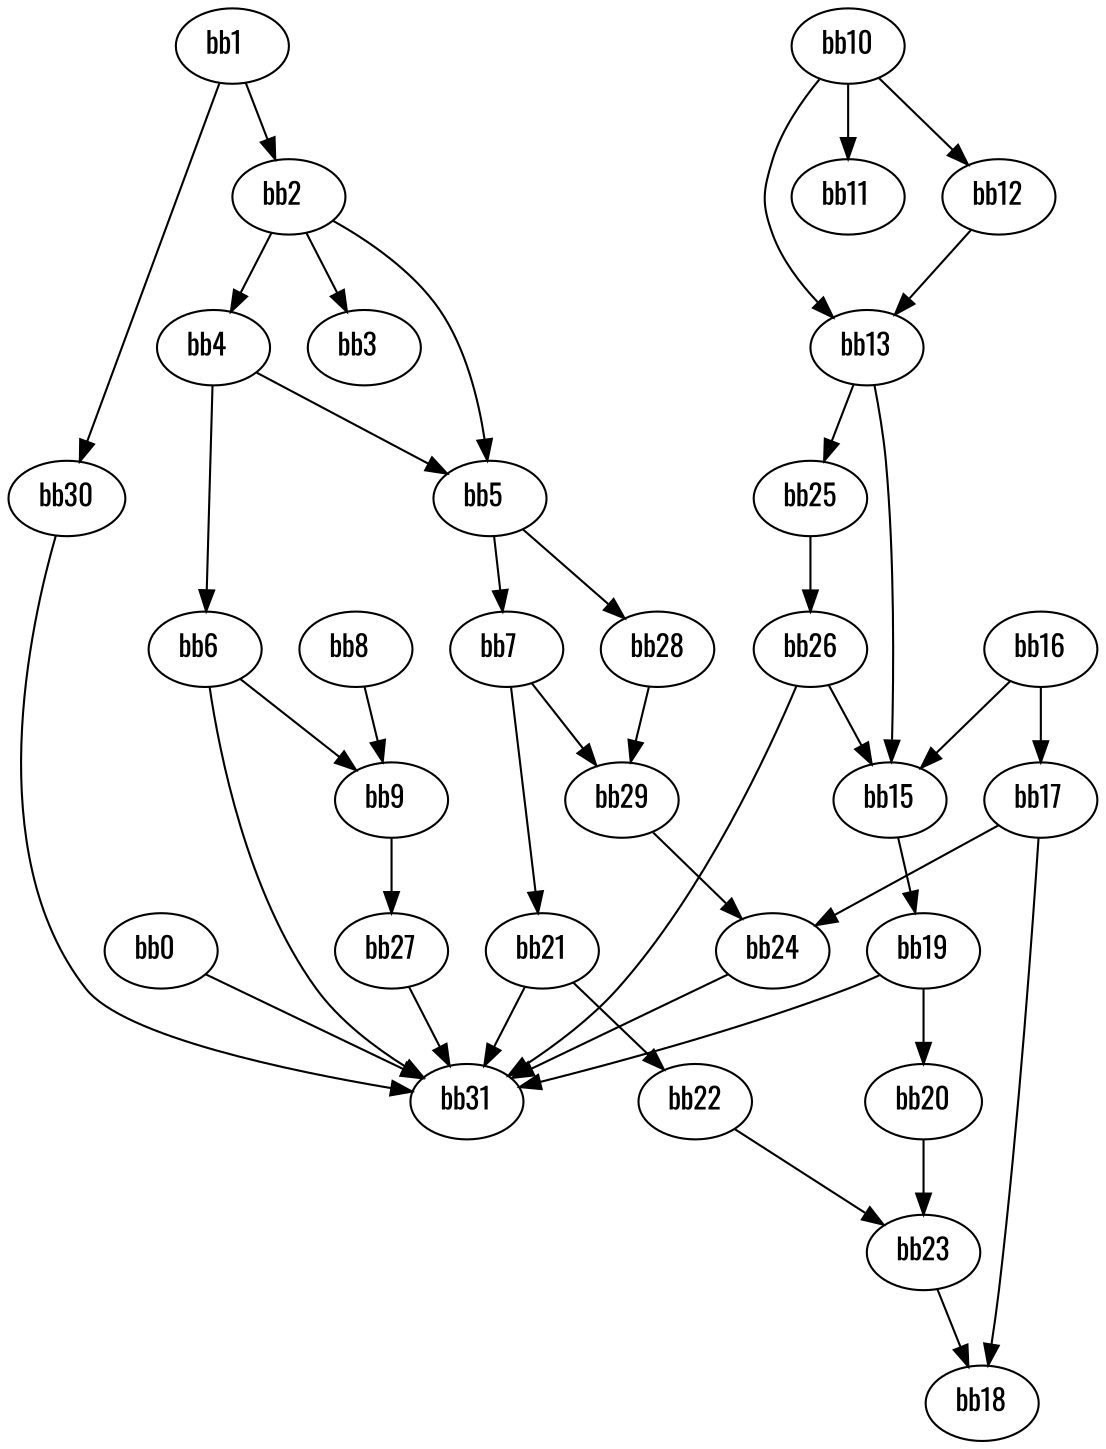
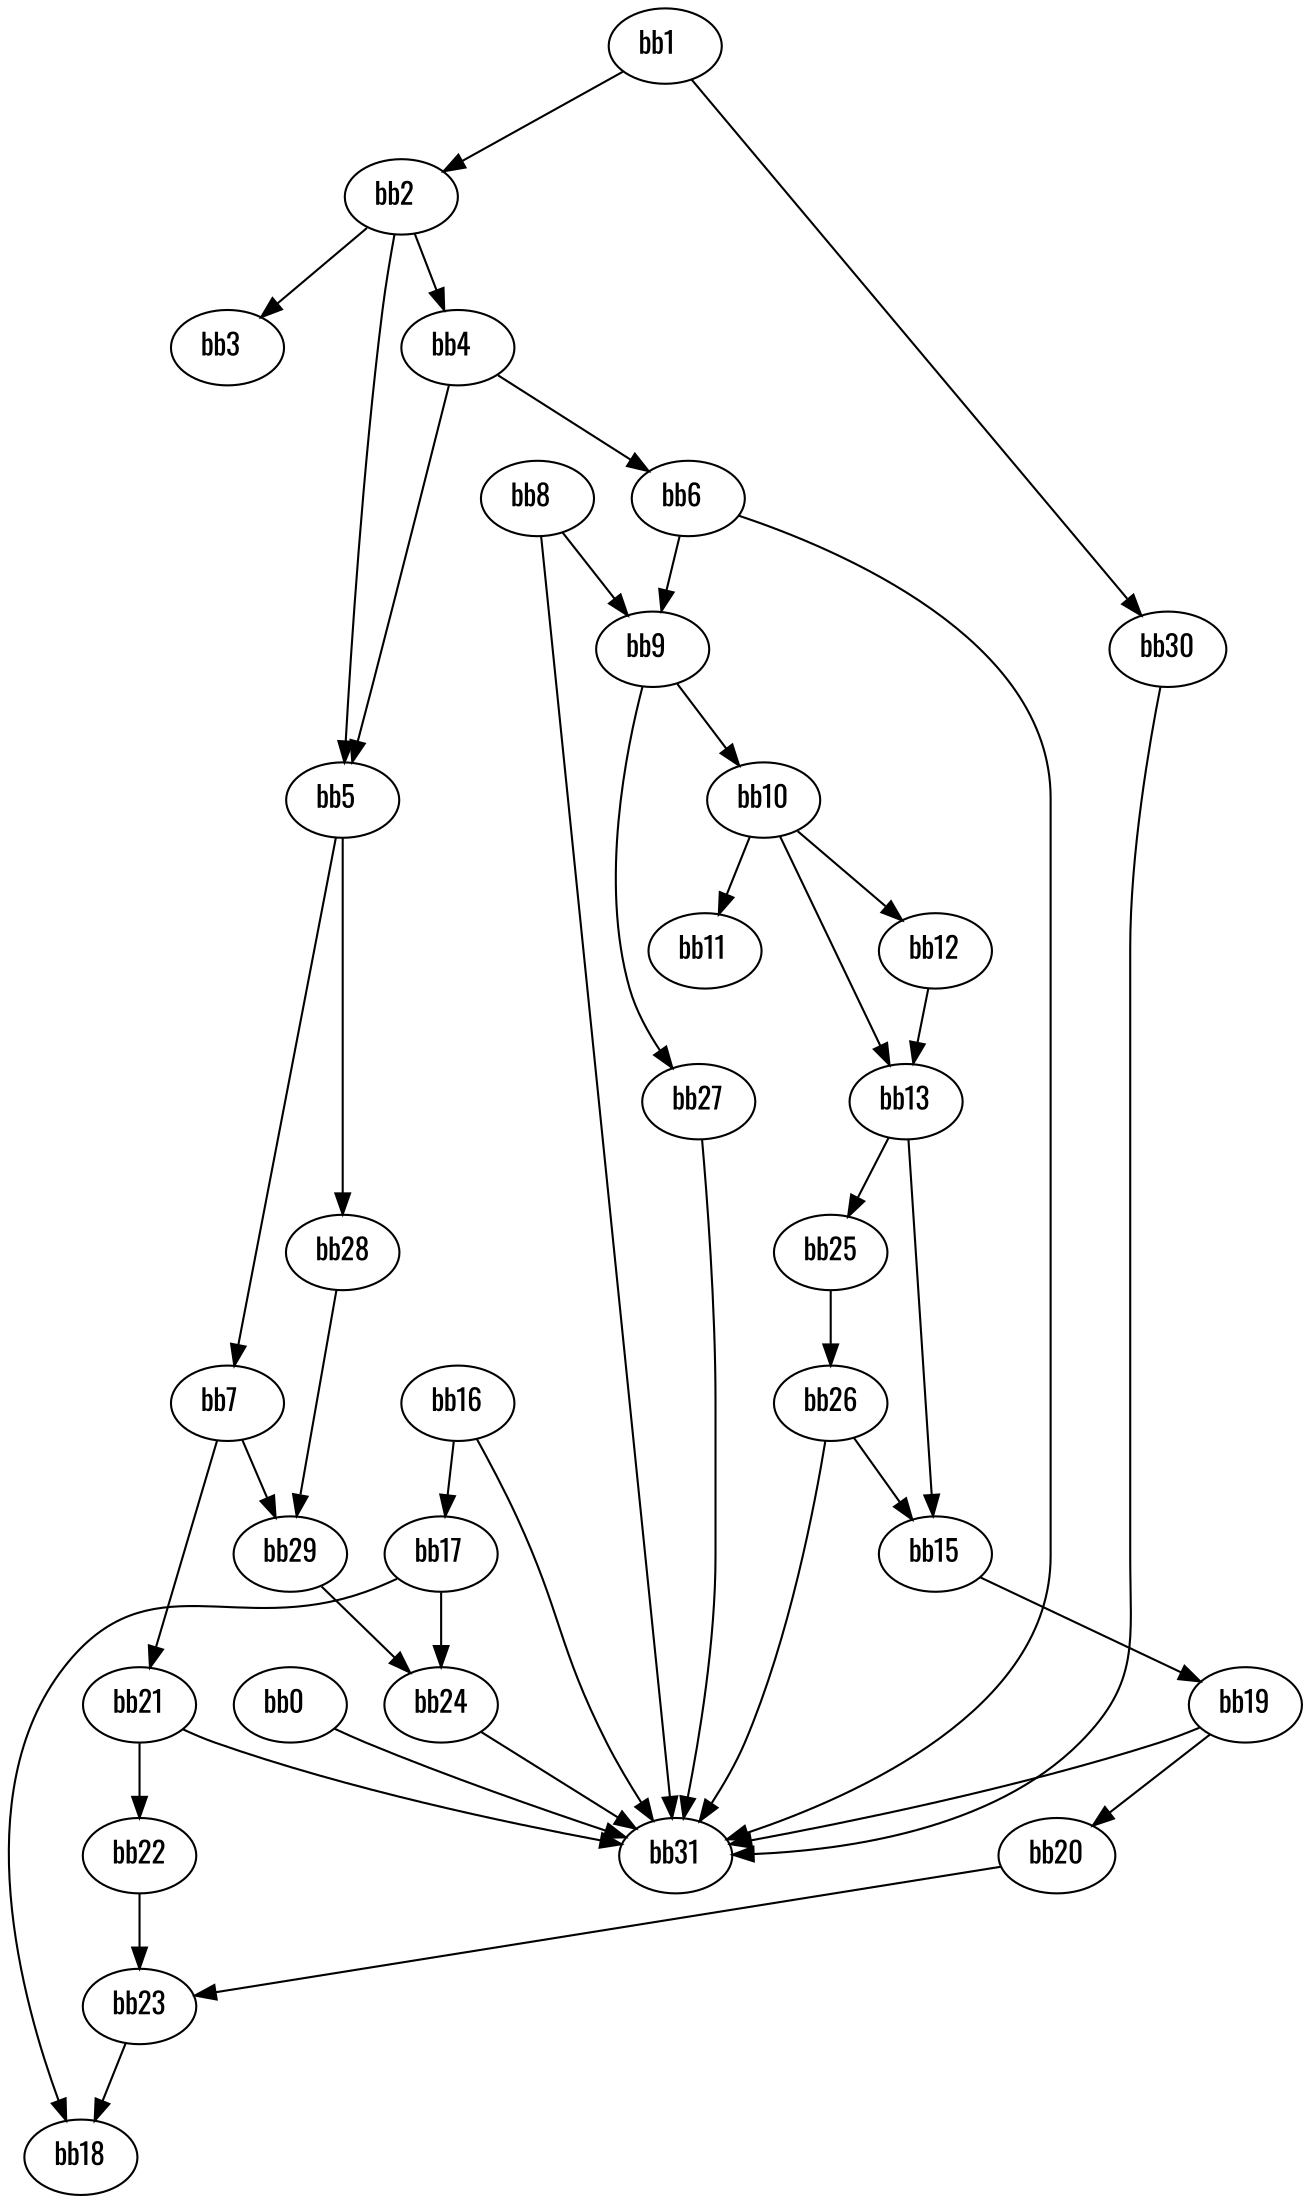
edge "bb9" -> "bb10": added
edge "bb16" -> "bb15": now "bb16" -> "bb31"
edge "bb8" -> "bb31": added
